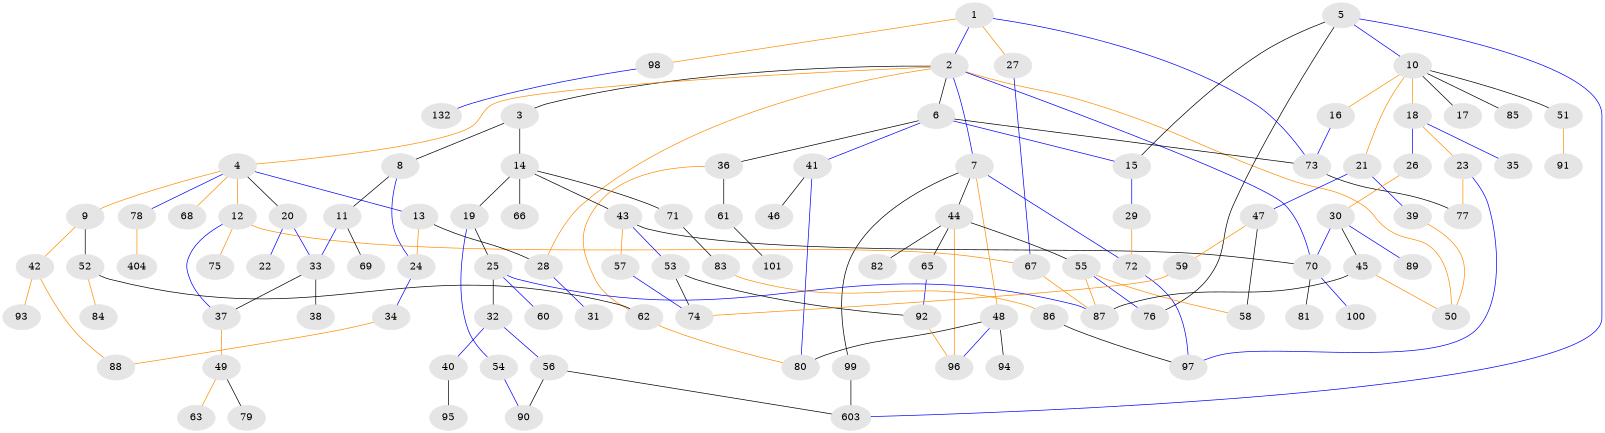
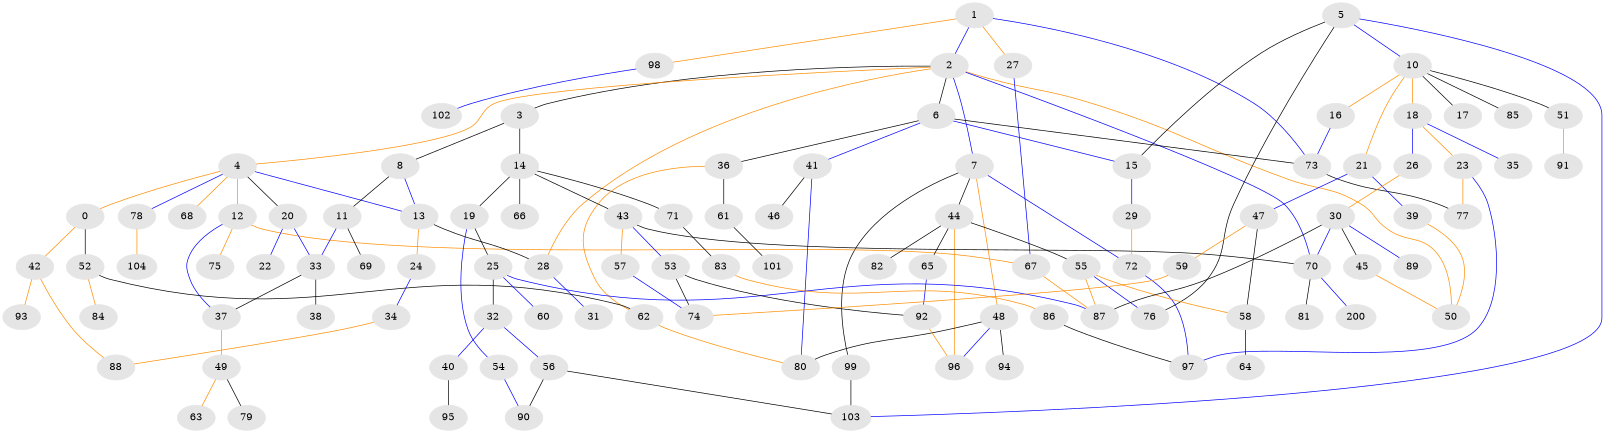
node "132": label "132" -> "102"
node "9": label "9" -> "0"
edge "8" -- "24": now "8" -- "13"
node "404": label "404" -> "104"
edge "45" -- "87": now "30" -- "87"
node "100": label "100" -> "200"
node "64": added
node "603": label "603" -> "103"
